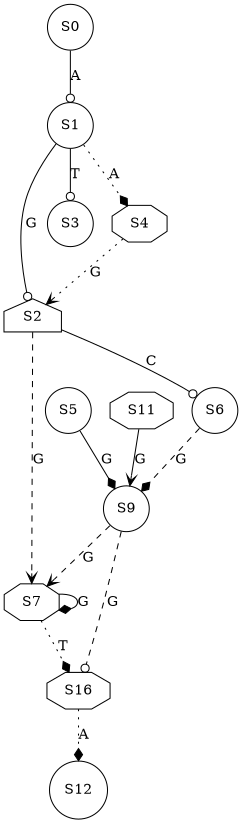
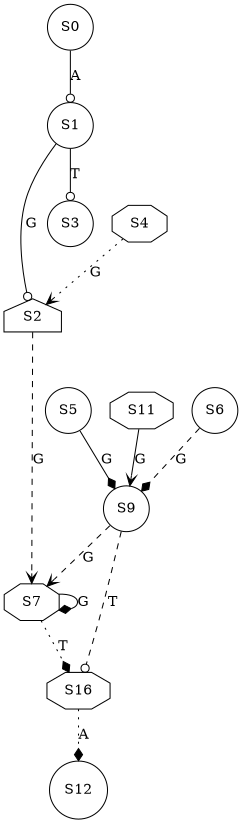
edge "S1" -> "S4": removed, label "A"
edge "S2" -> "S6": removed, label "C"
edge "S9" -> "S16": label "G" -> "T"
